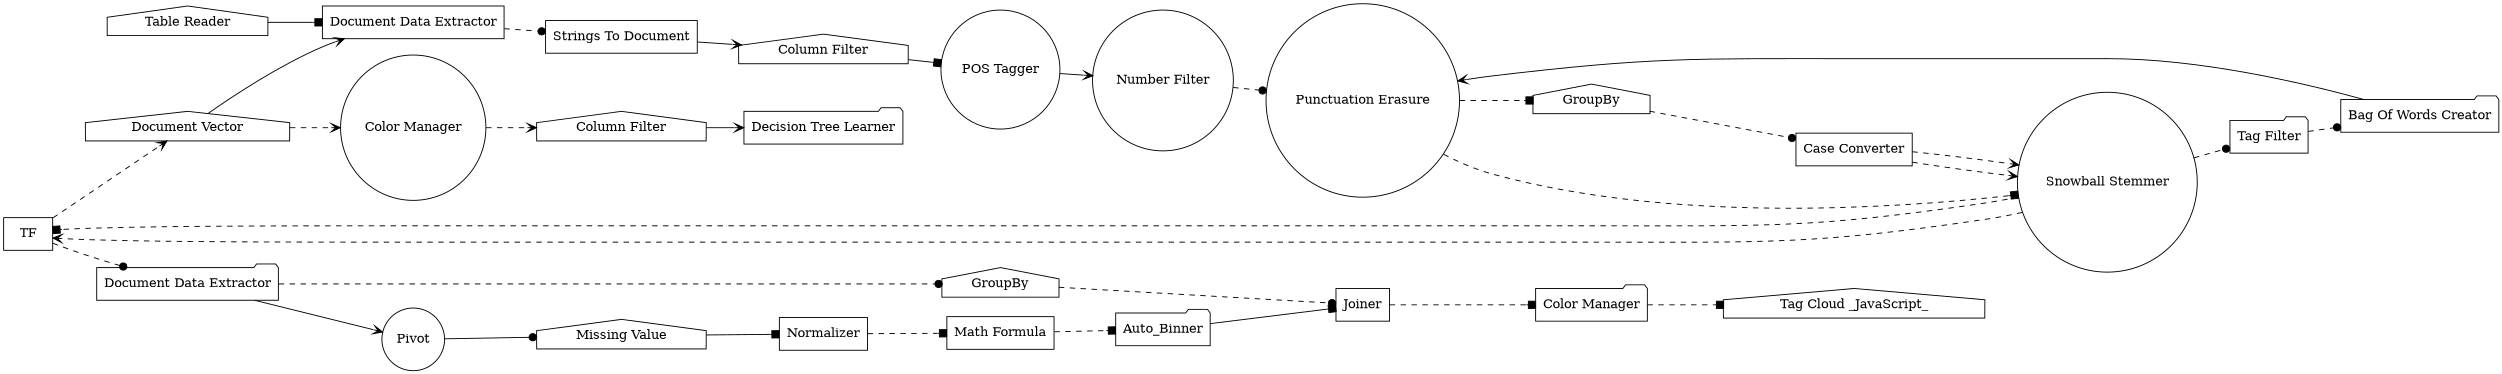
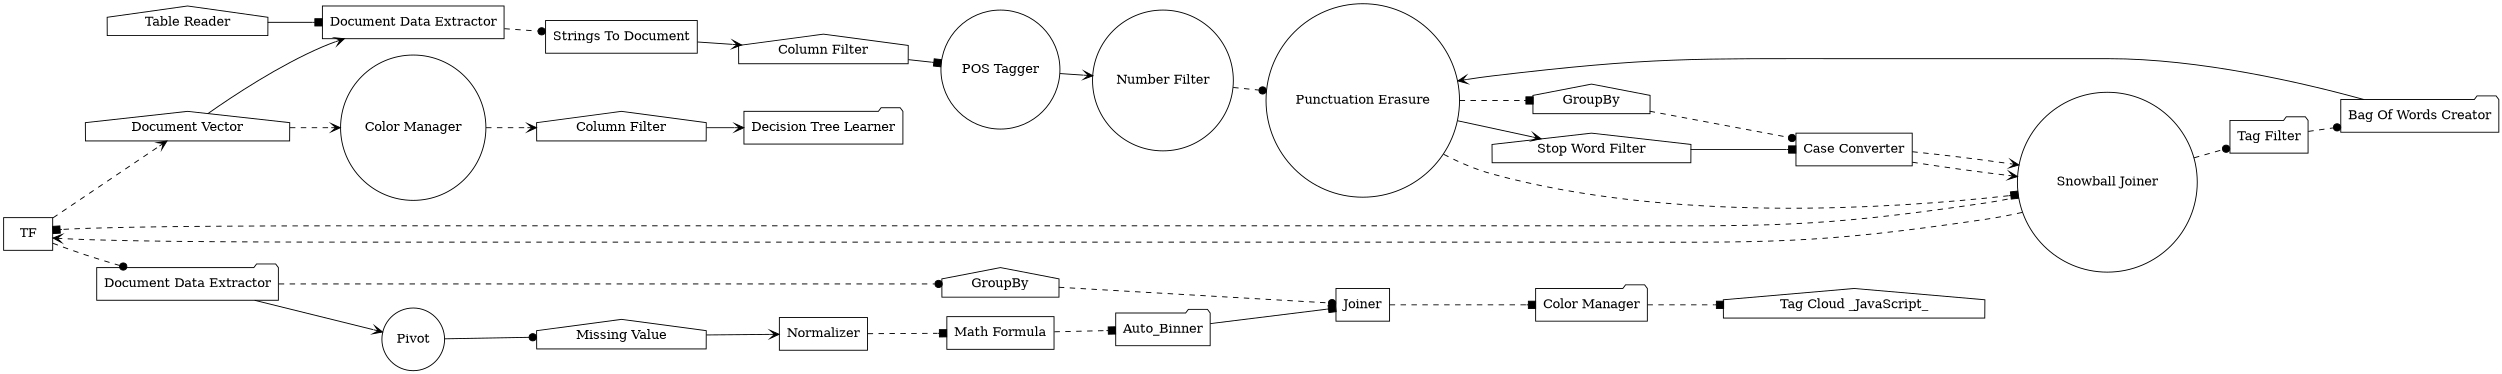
node "Stop Word Filter": added
node "Snowball Stemmer": label "Snowball Stemmer" -> "Snowball Joiner"
edge "Missing Value" -> "Normalizer": arrowhead box -> vee
